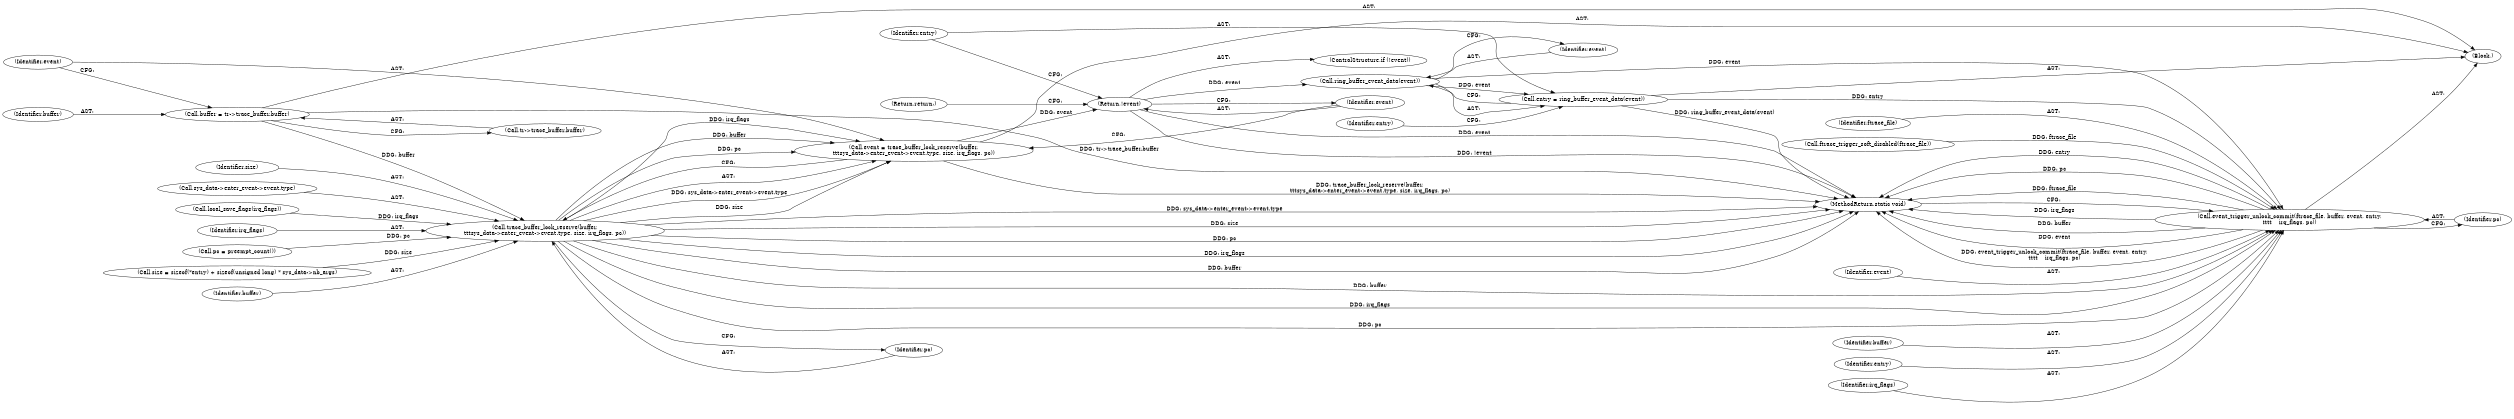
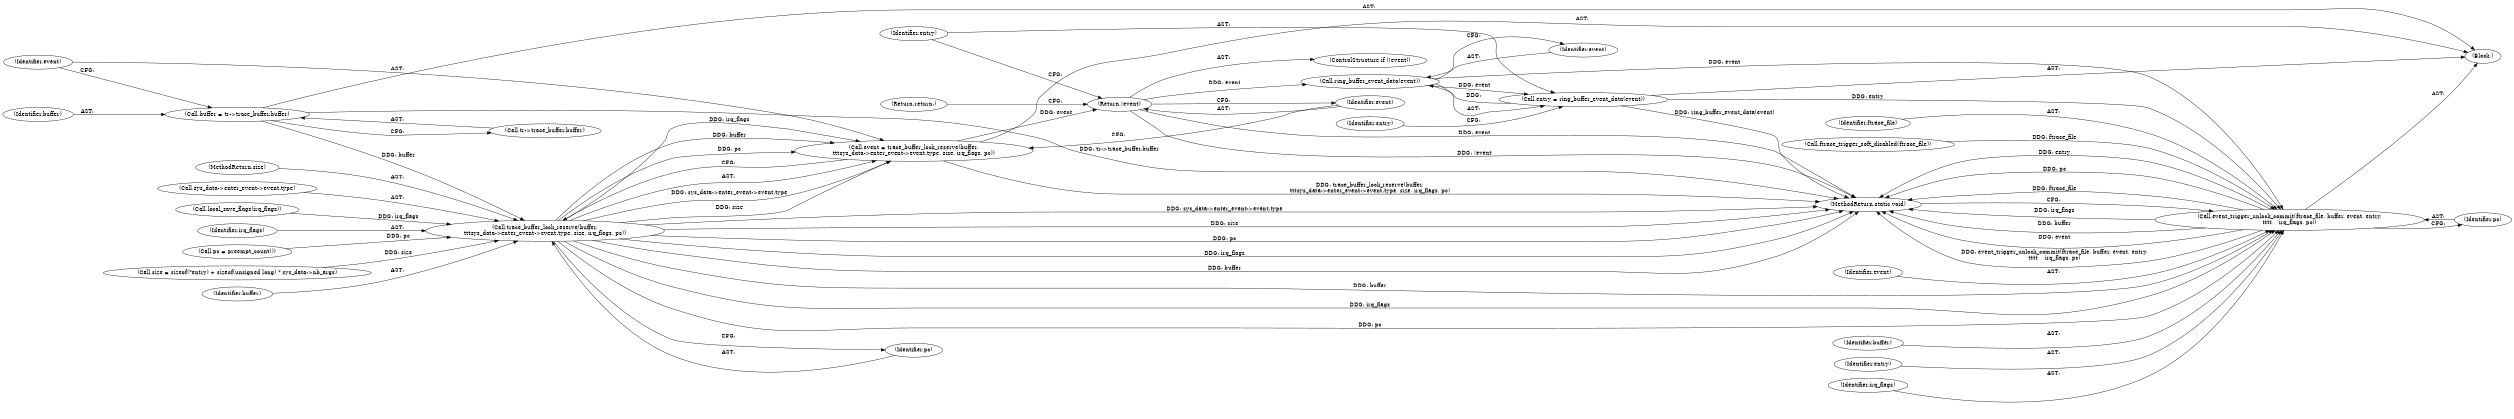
edge "(Call,entry = ring_buffer_event_data(event))" -> "(Call,ring_buffer_event_data(event))": label "CFG: " -> "DDG: "
node "(Identifier,size)": label "(Identifier,size)" -> "(MethodReturn,size)"
